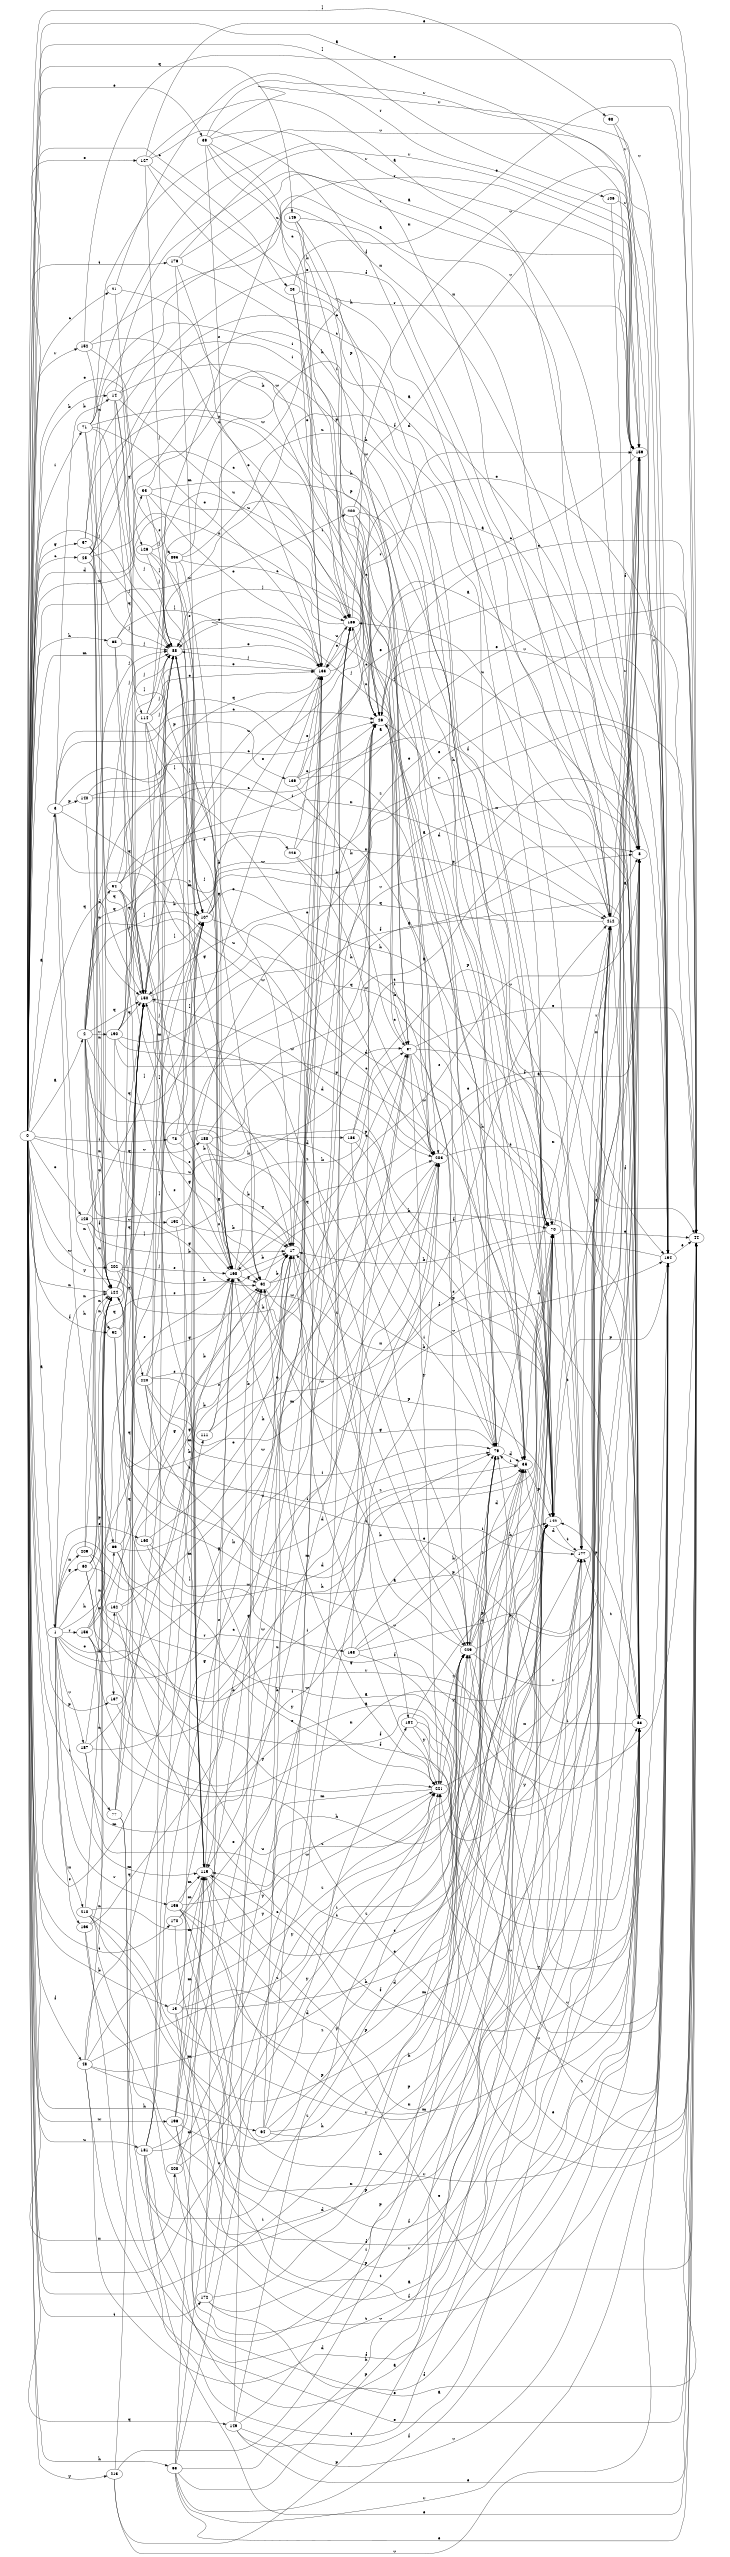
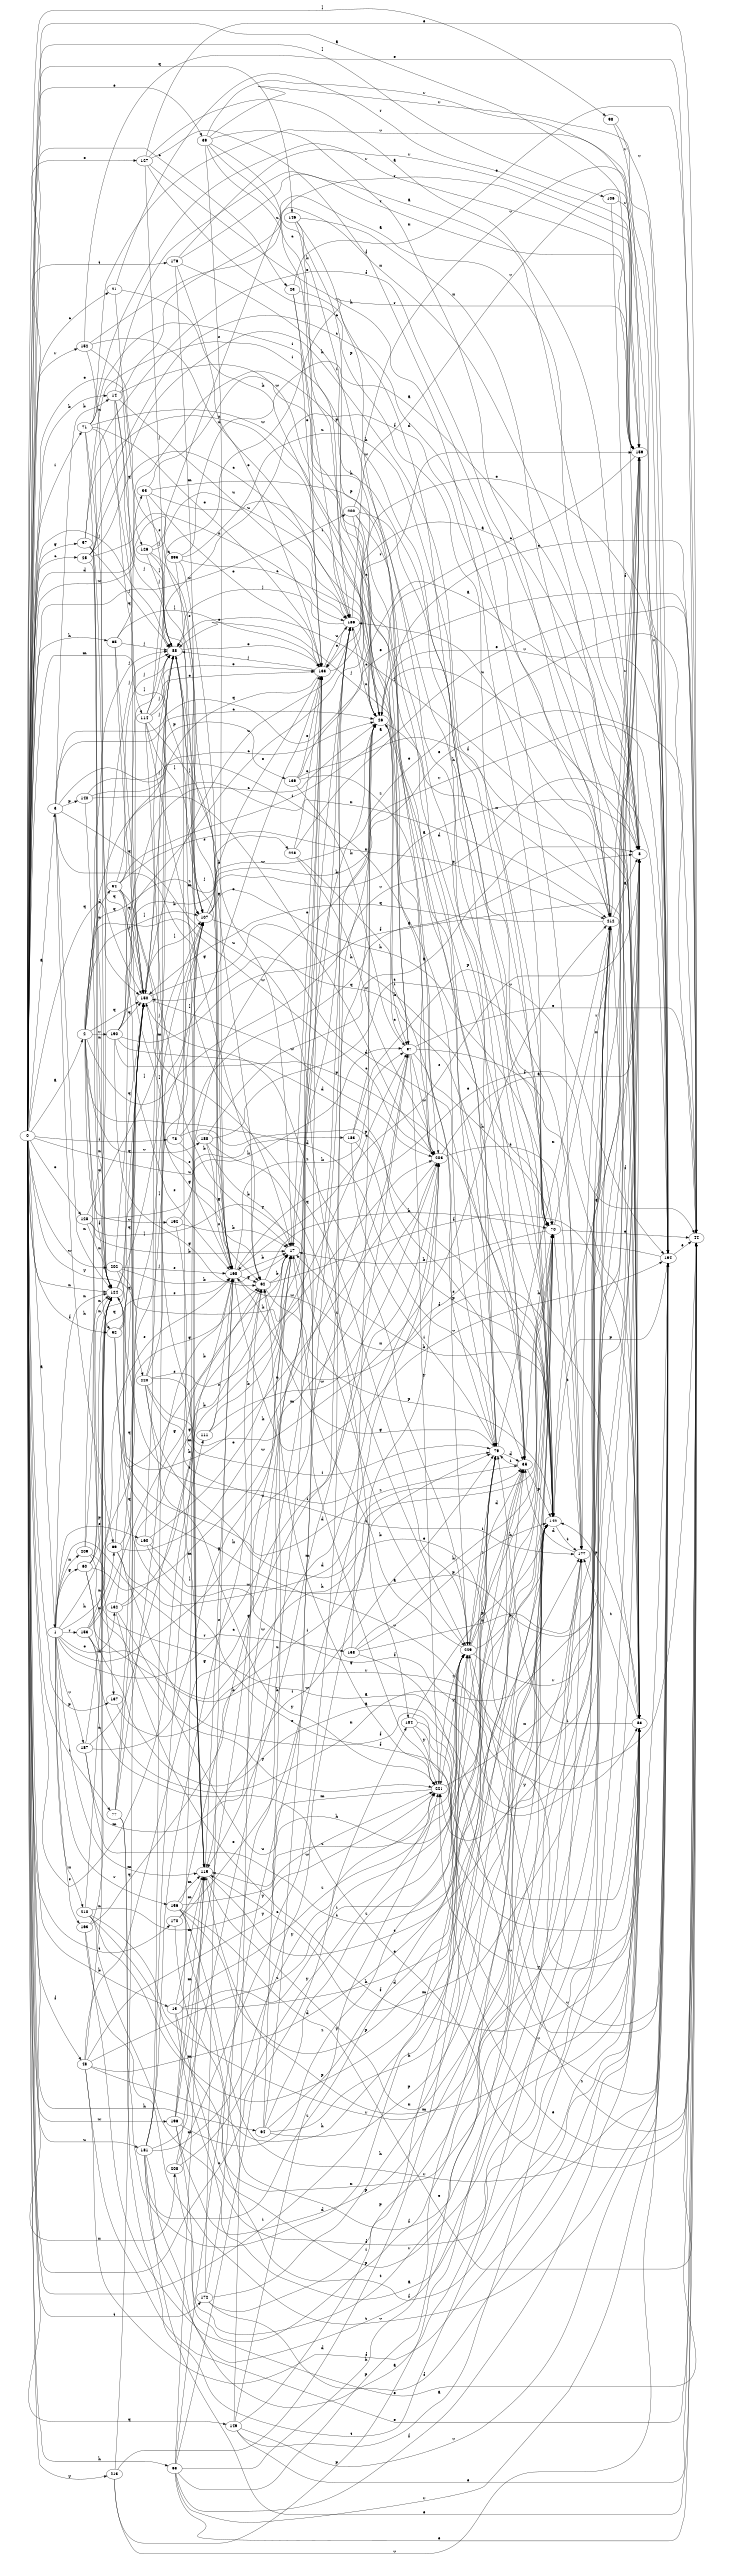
edge "25" -> "88": removed, label "j"
